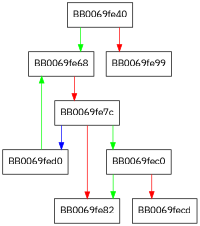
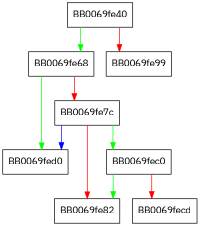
edge "BB0069fed0" -> "BB0069fe68": reversed
